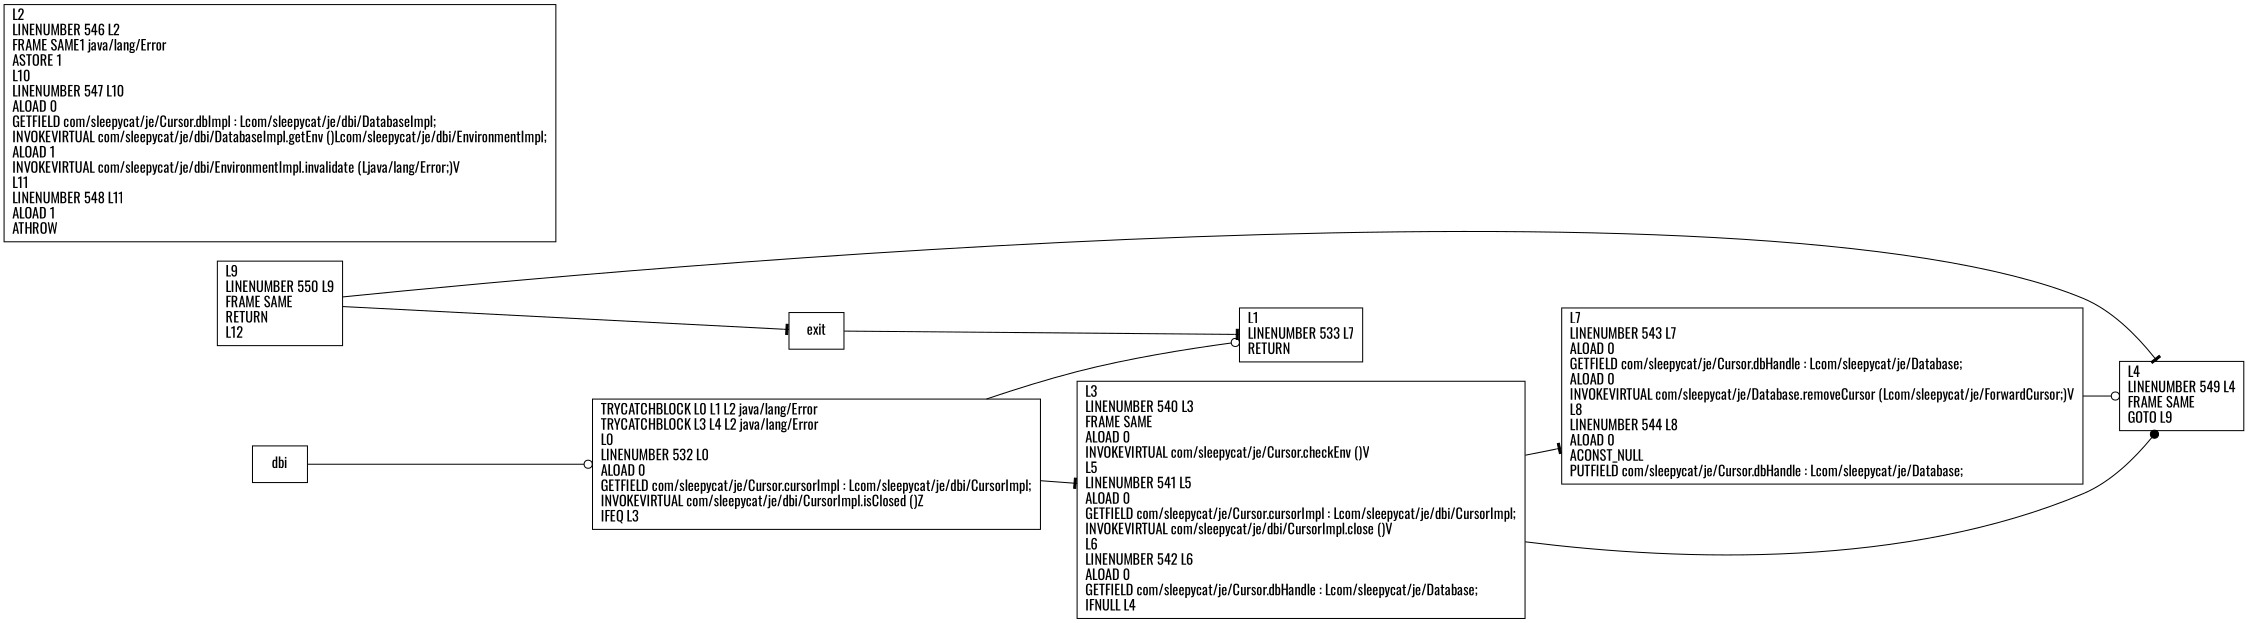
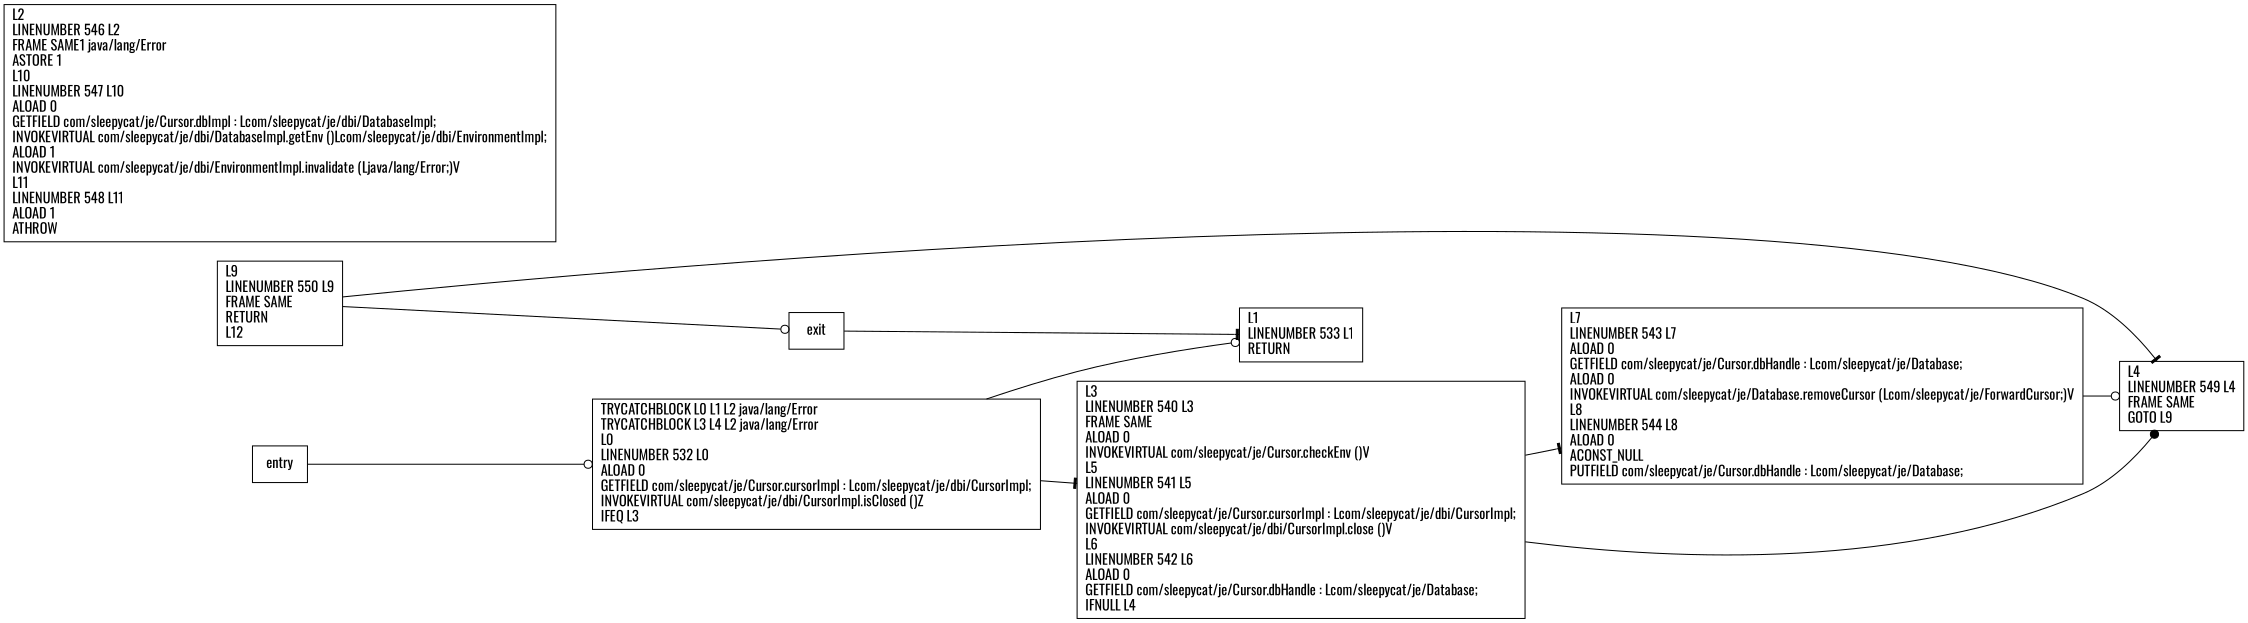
edge "L9 LINENUMBER 550 L9 FRAME SAME RETURN L12" -> "exit": arrowhead tee -> odot
node "L1 LINENUMBER 533 L7 RETURN": label "L1 LINENUMBER 533 L7 RETURN" -> "L1 LINENUMBER 533 L1 RETURN"
node "dbi": label "dbi" -> "entry"
